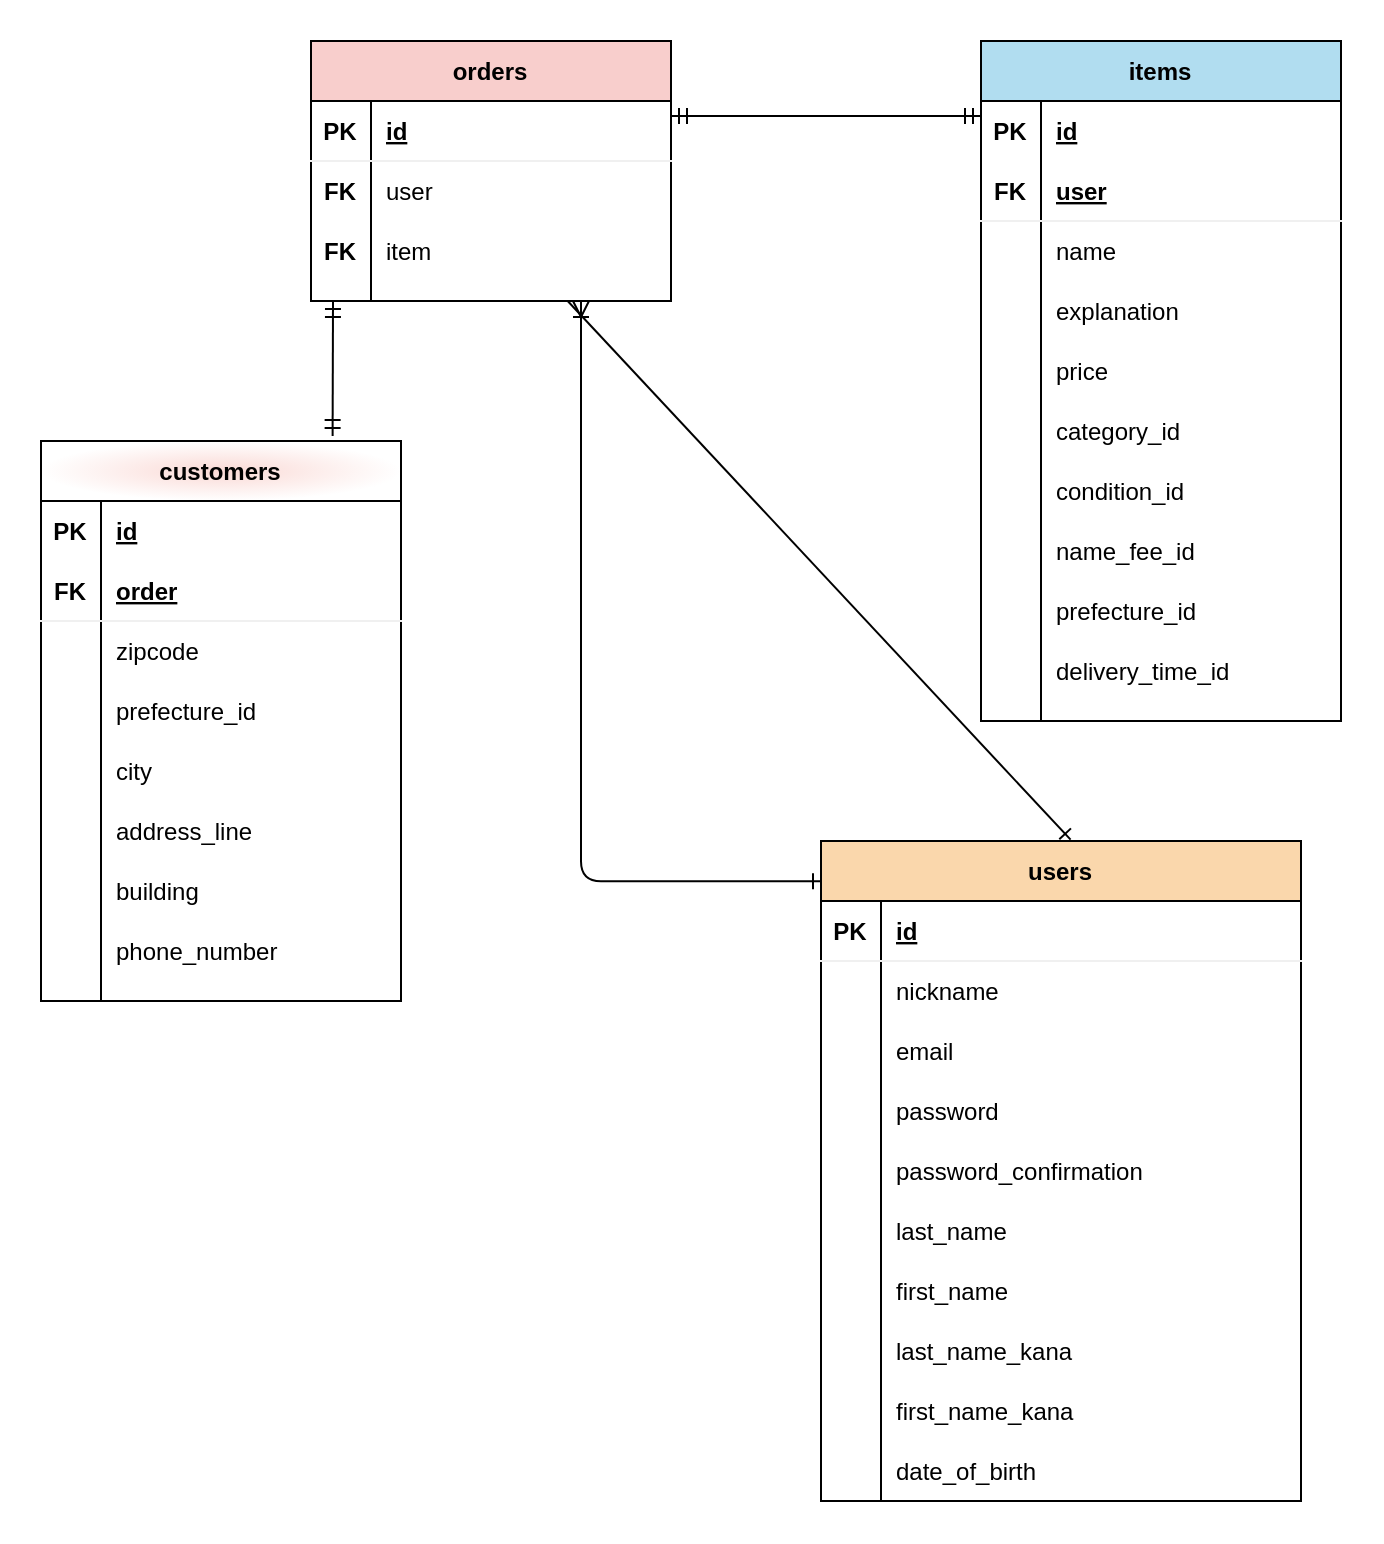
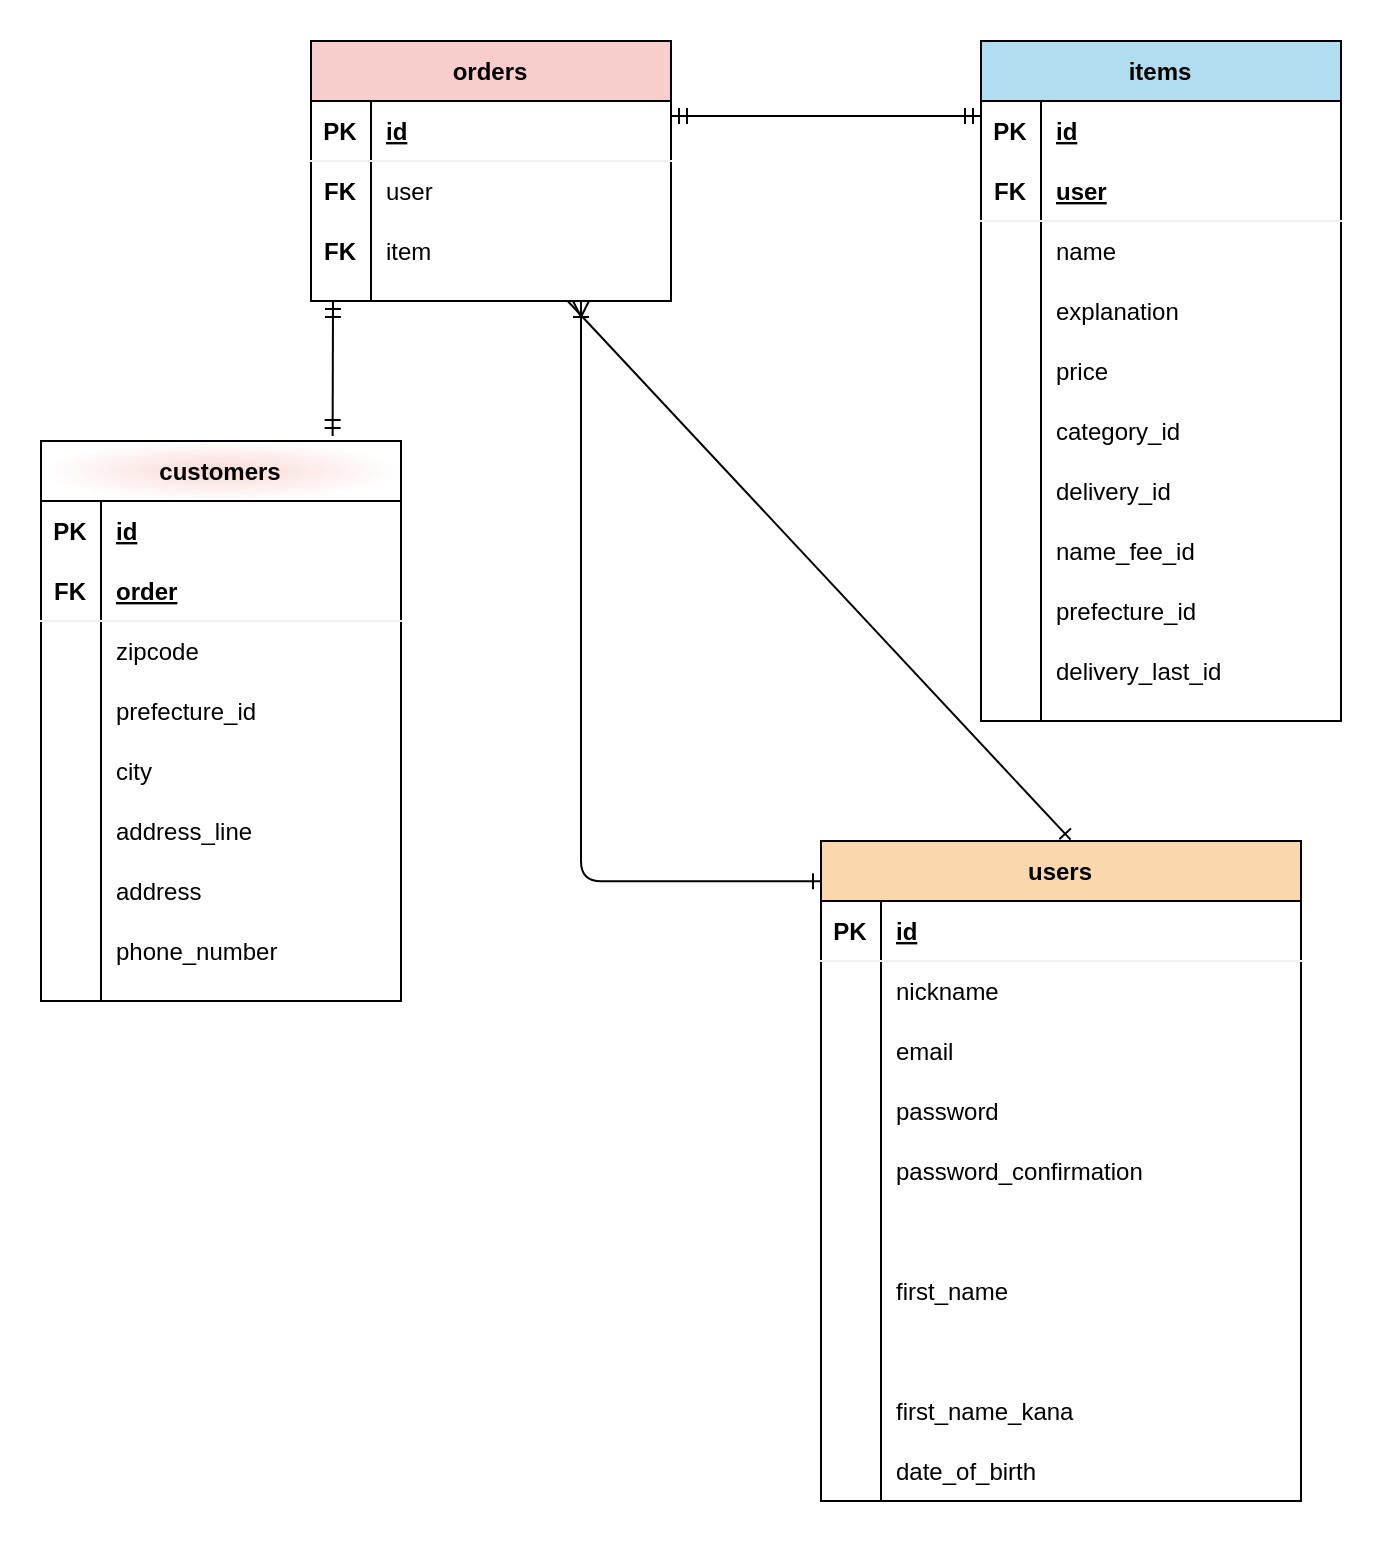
node "condition_id": label "condition_id" -> "delivery_id"
node "delivery_time_id": label "delivery_time_id" -> "delivery_last_id"
node "building": label "building" -> "address"
node "last_name": removed
node "last_name_kana": removed
